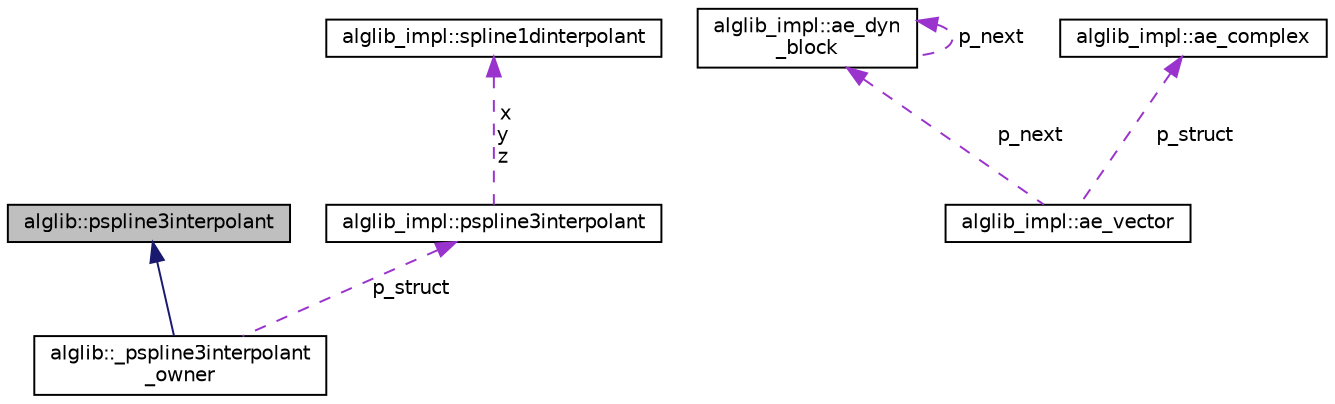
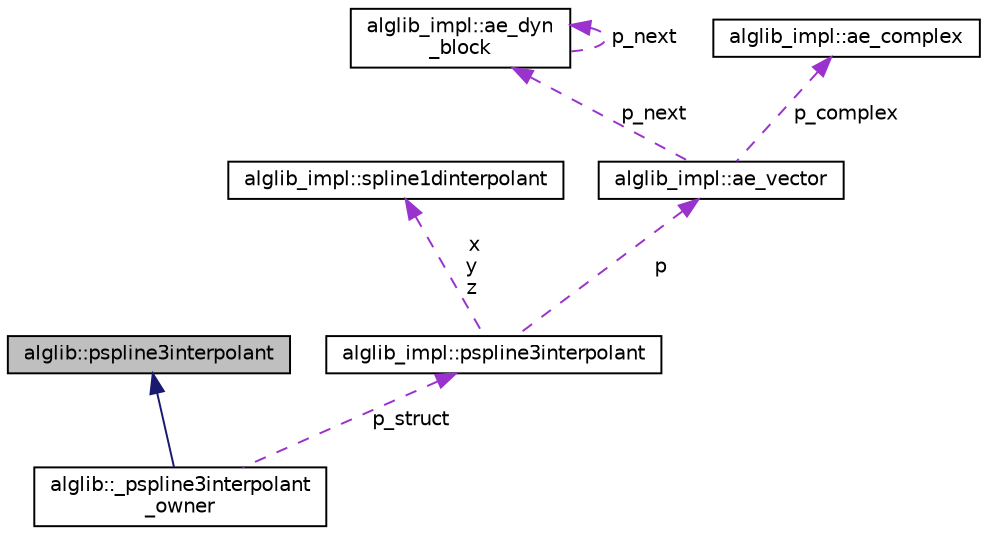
edge "alglib_impl::ae_vector" -> "alglib_impl::ae_complex": label " p_struct" -> " p_complex"
edge "alglib_impl::pspline3interpolant" -> "alglib_impl::ae_vector": added, label "p"
